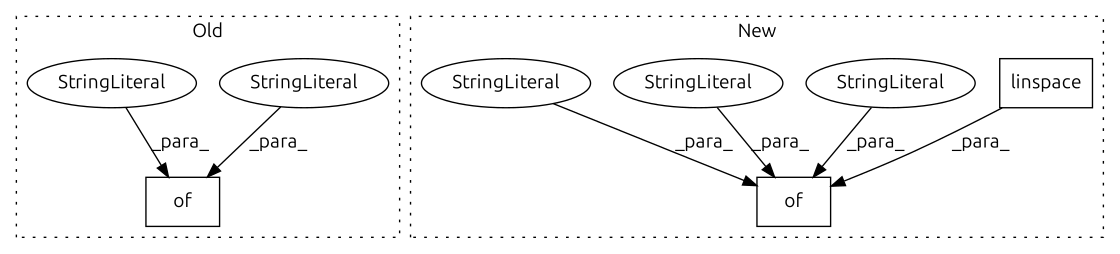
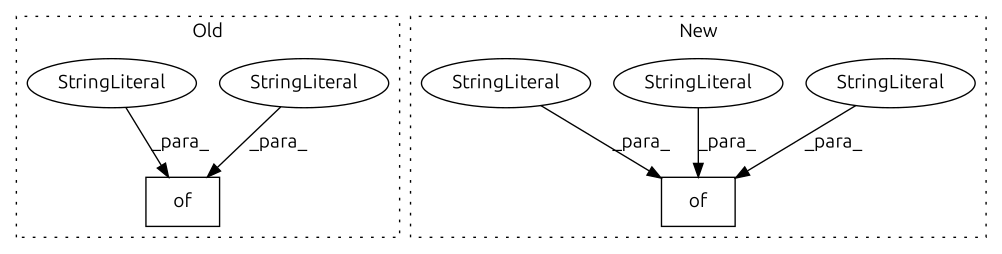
node "linspace": removed
